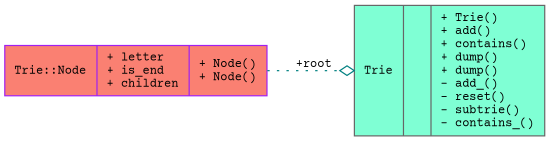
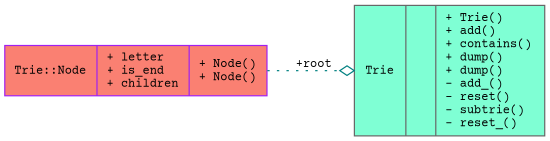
node "Trie": text "- contains_()" -> "- reset_()"
